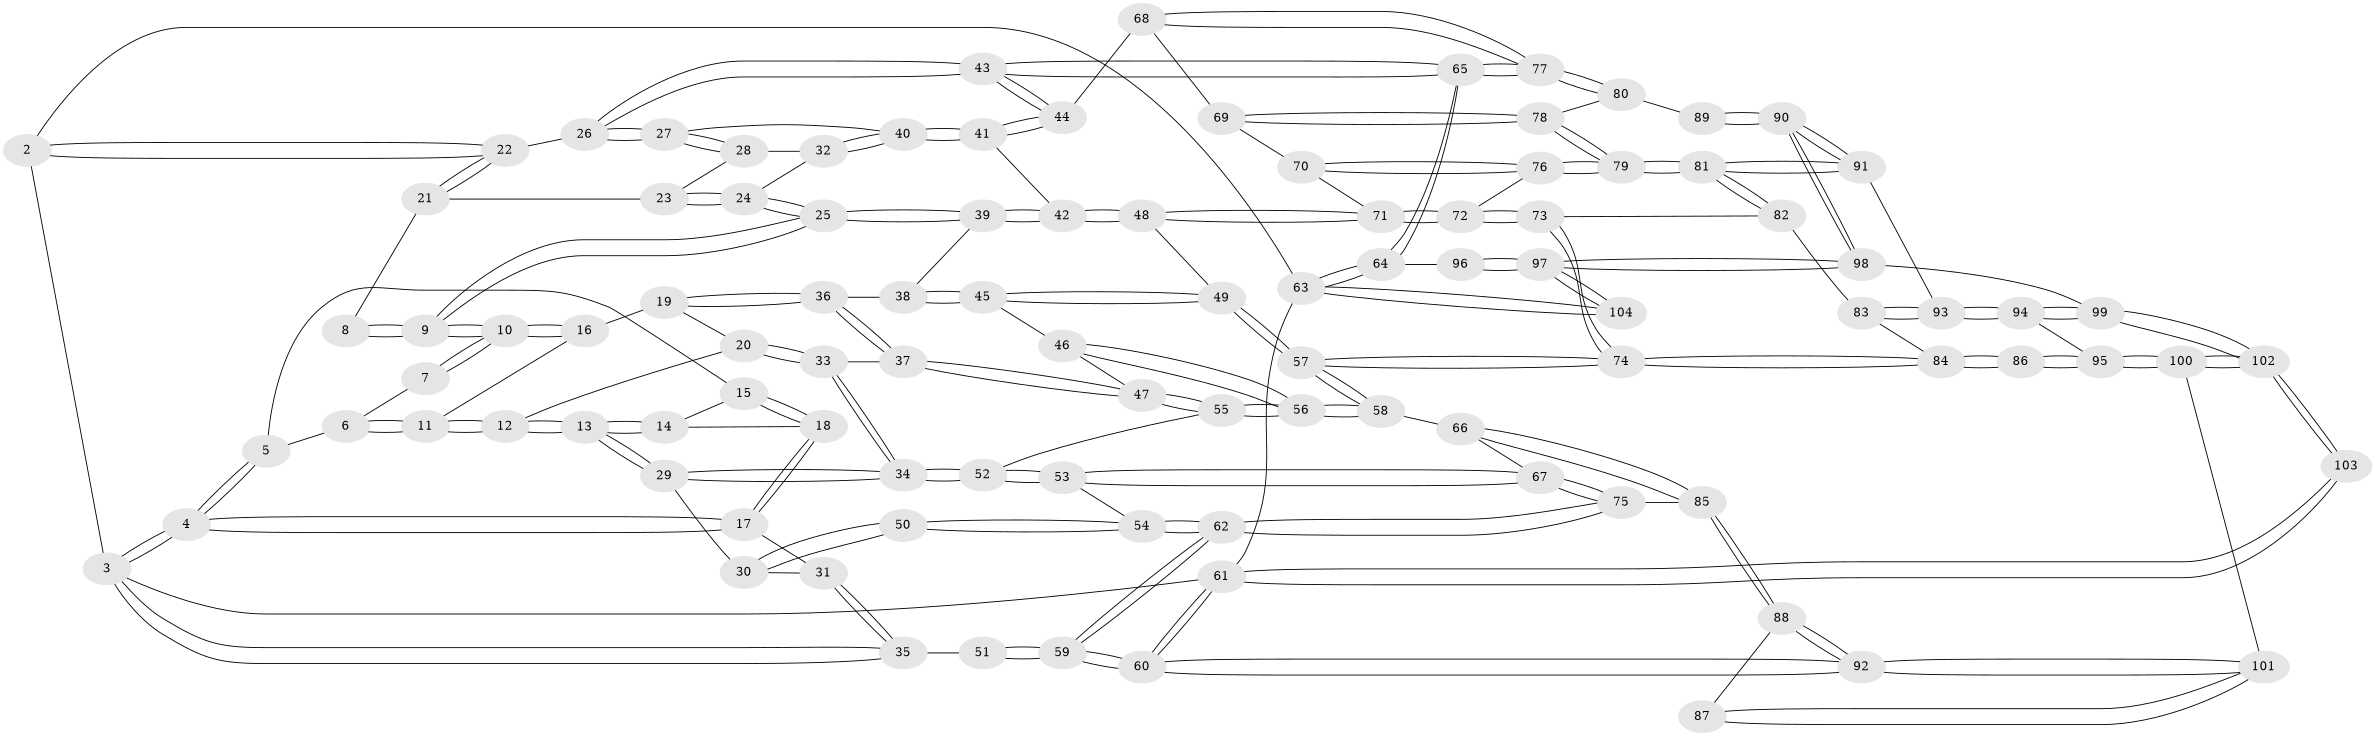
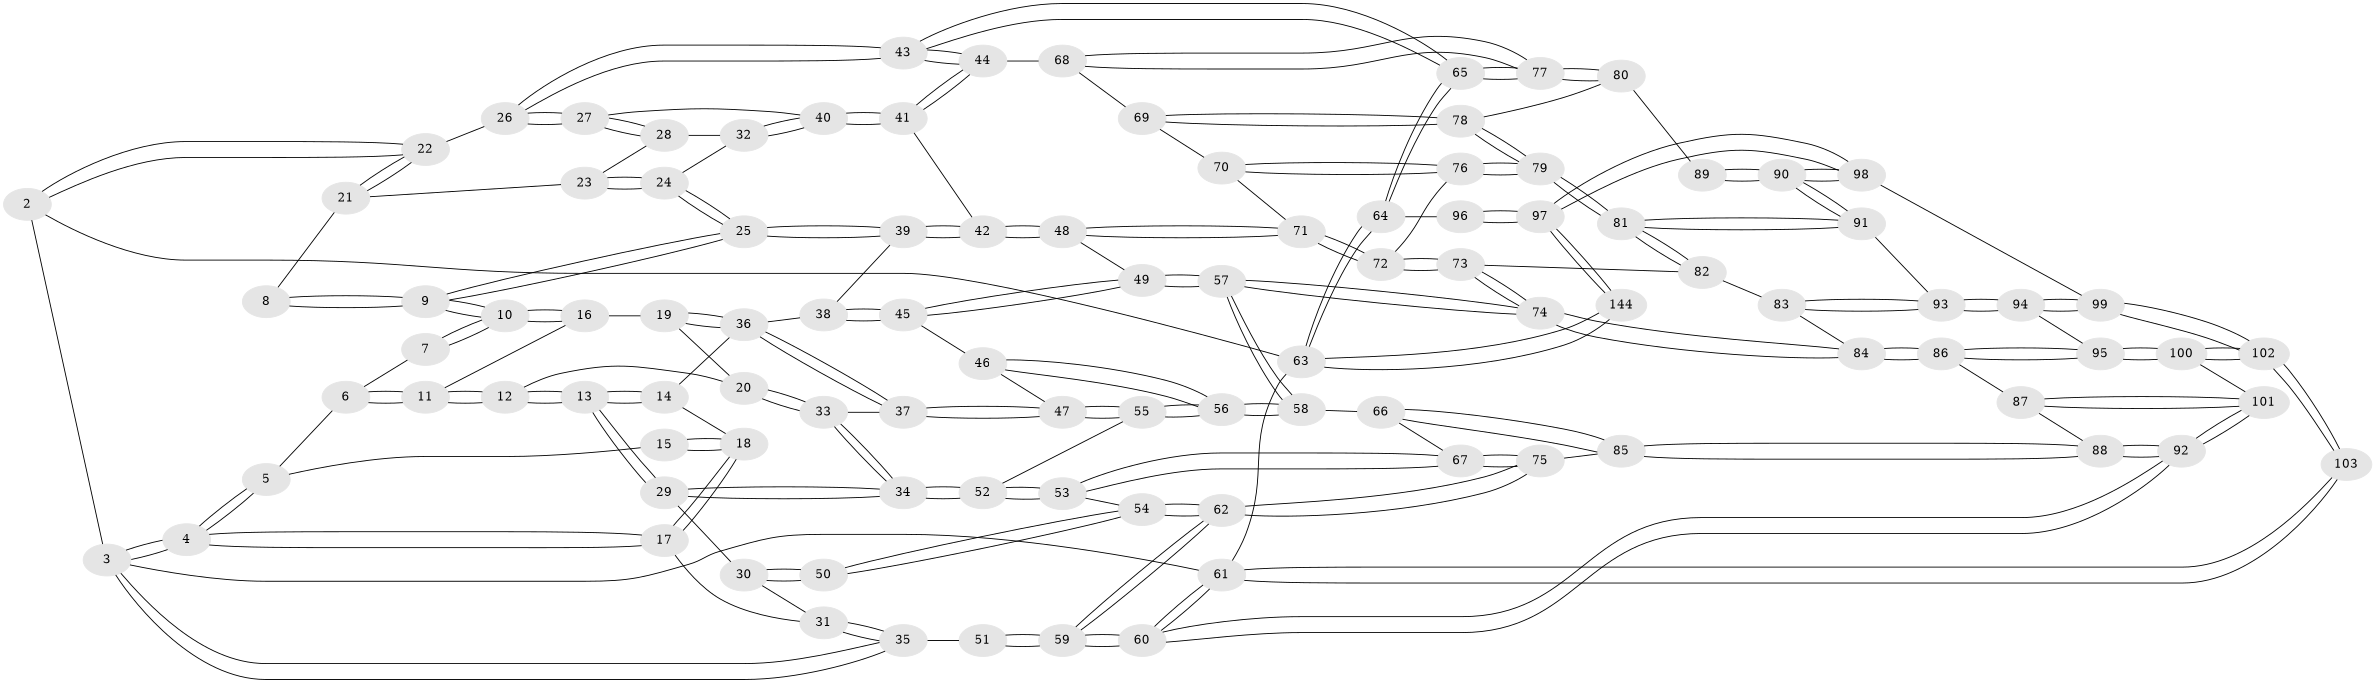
node "104": label "104" -> "144"
edge "86" -- "87": added
edge "15" -- "14": now "36" -- "14"
